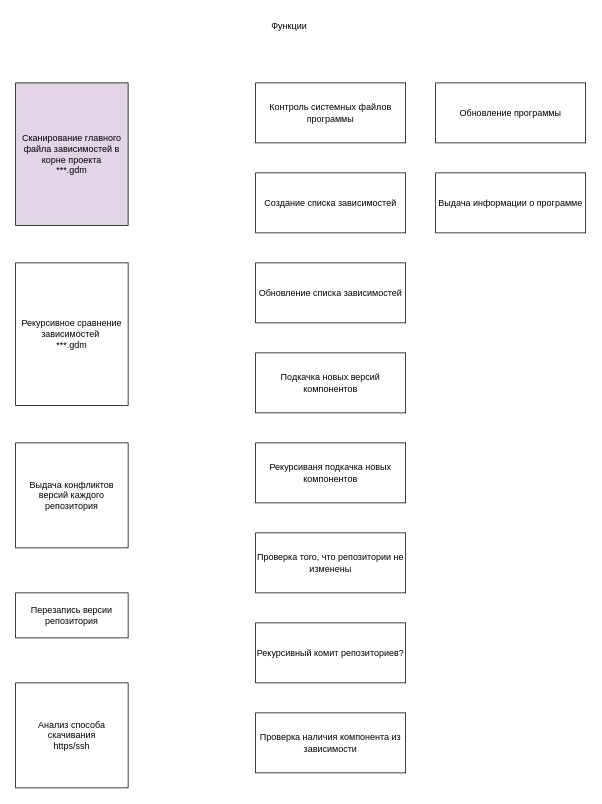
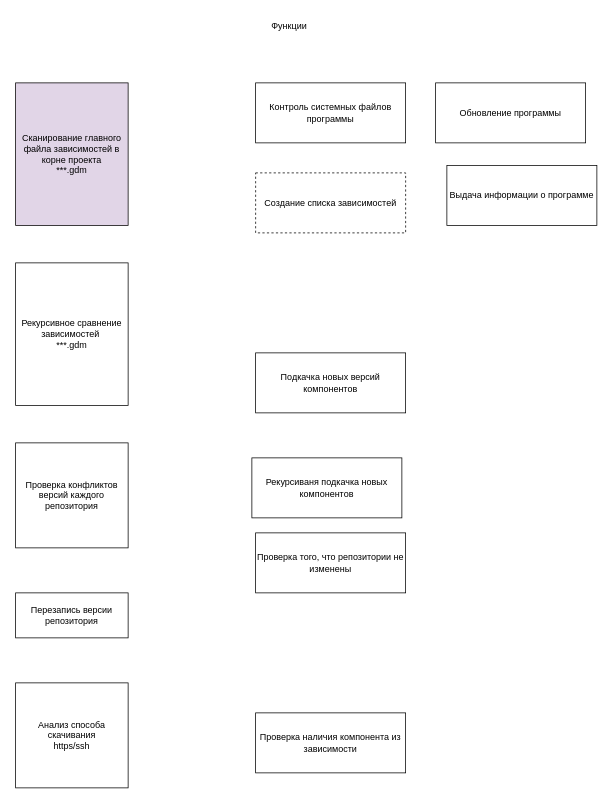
node "Создание списка зависимостей": style solid -> dashed
node "Выдача информации о программе": moved (510, 203) -> (522, 195)
node "Обновление списка зависимостей": removed
node "Рекурсиваня подкачка новых компонентов": moved (330, 473) -> (327, 488)
node "Выдача конфликтов версий каждого репозитория": label "Выдача конфликтов версий каждого репозитория" -> "Проверка конфликтов версий каждого репозитория"
node "Рекурсивный комит репозиториев?": removed
